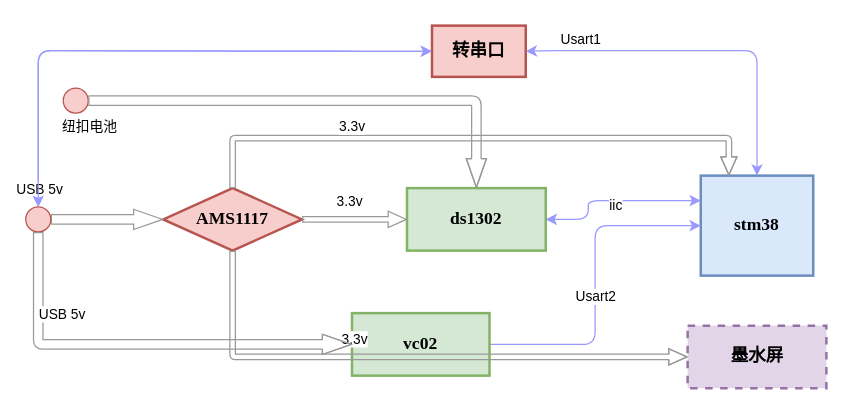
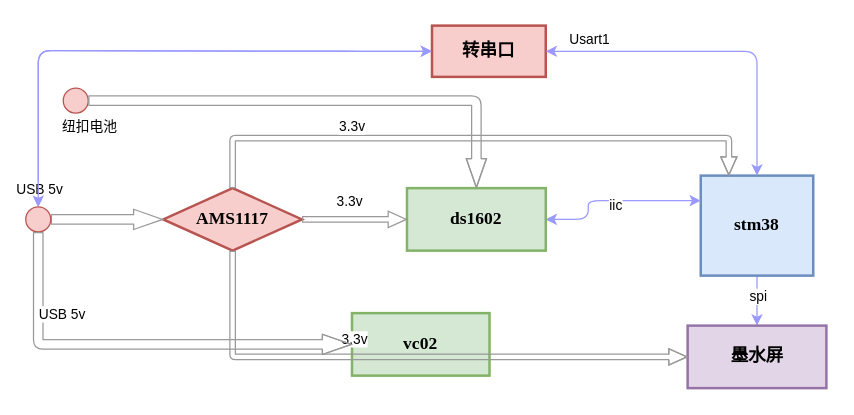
node "转串口": size 94x51 -> 114x51
node "ds1302": label "ds1302" -> "ds1602"
edge "vc02" -> "stm38": removed, label "Usart2"
edge "stm38" -> "墨水屏": added, label "spi"
node "墨水屏": style dashed -> solid
